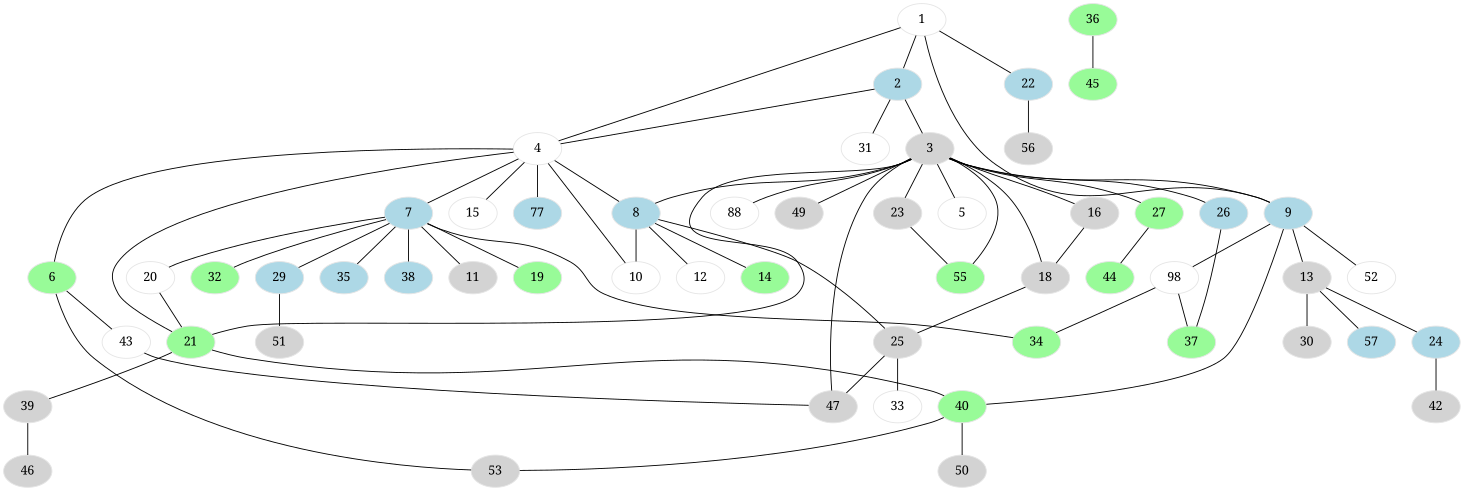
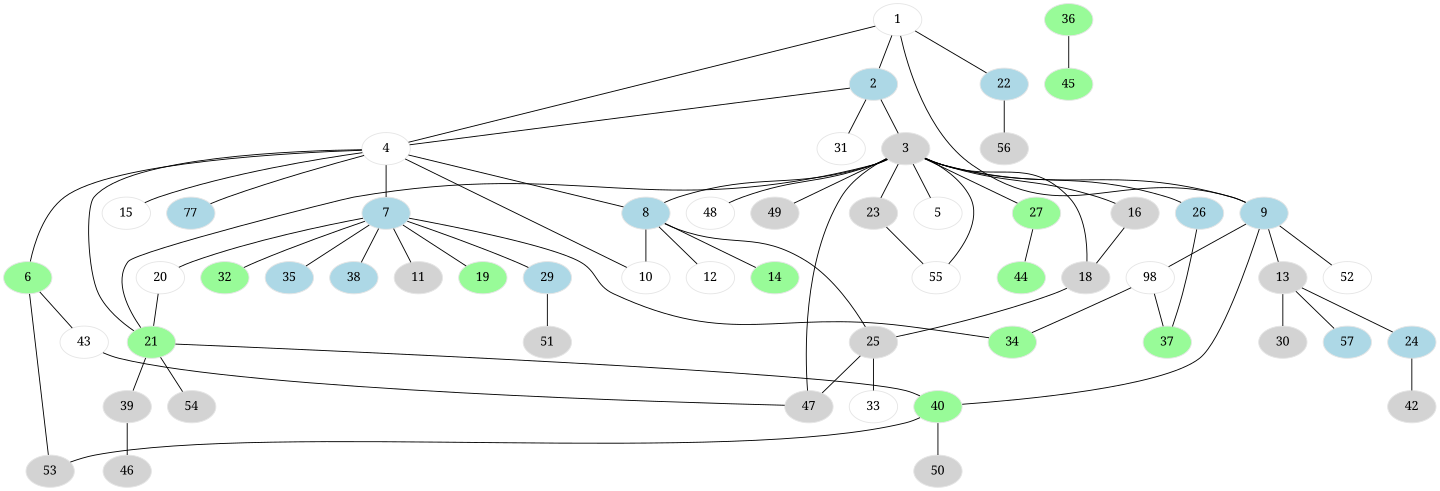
node "88": label "88" -> "48"
node "55": fillcolor palegreen -> white
node "54": added
